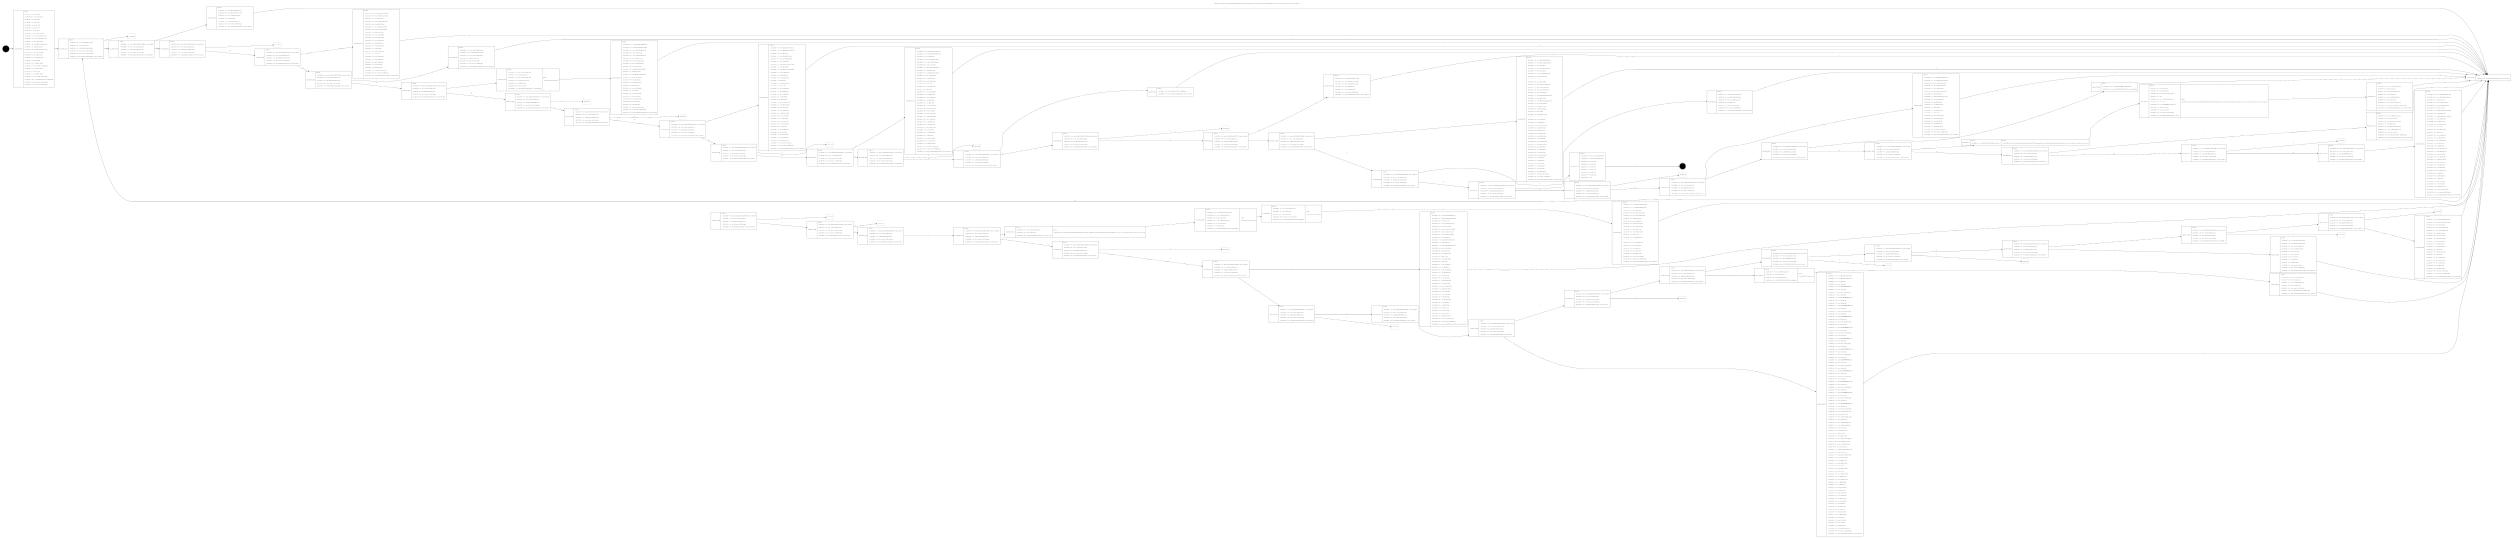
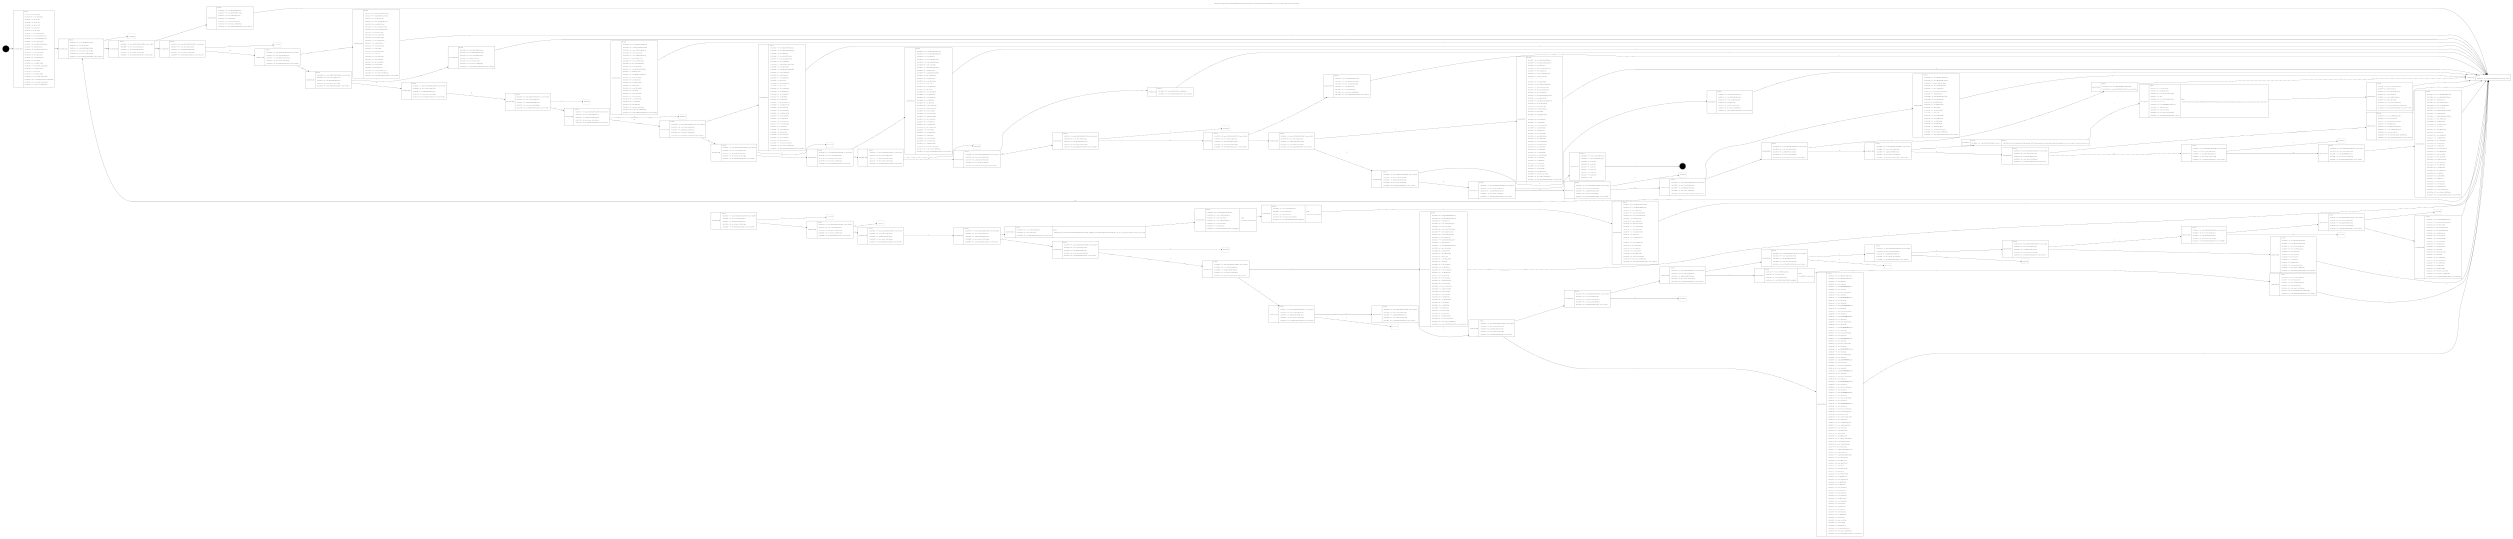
node "0x401dc0 [29]": removed
